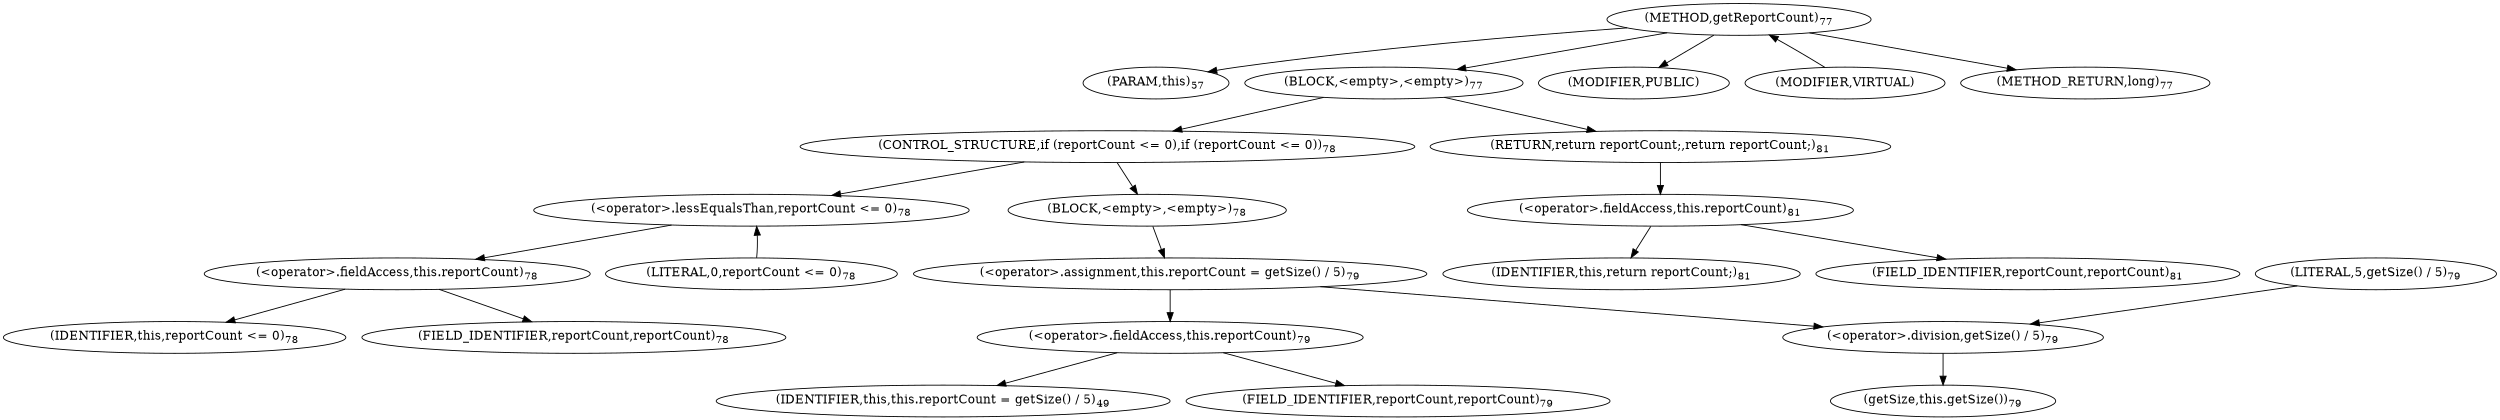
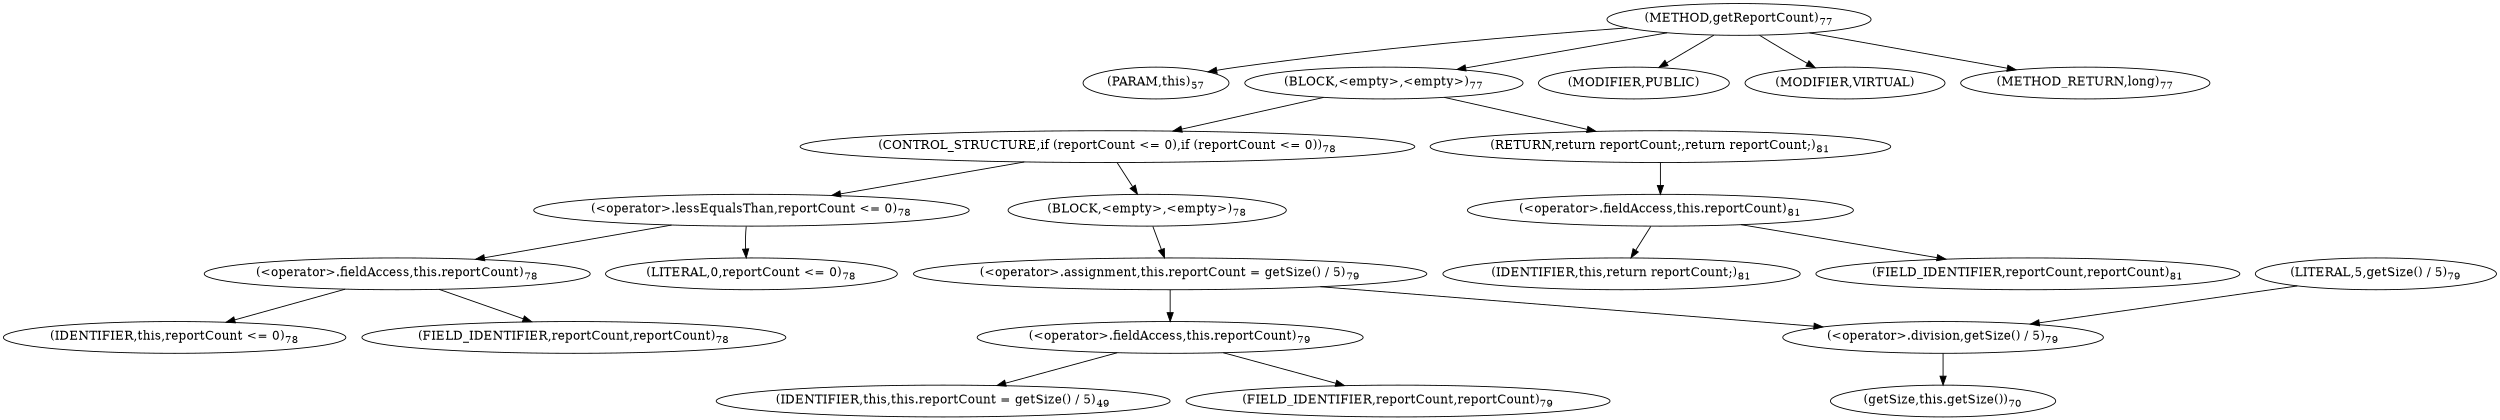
edge "(MODIFIER,VIRTUAL)" -> "(METHOD,getReportCount)": reversed
edge "(LITERAL,0,reportCount <= 0)" -> "(<operator>.lessEqualsThan,reportCount <= 0)": reversed
node "(getSize,this.getSize())": text "79" -> "70"
